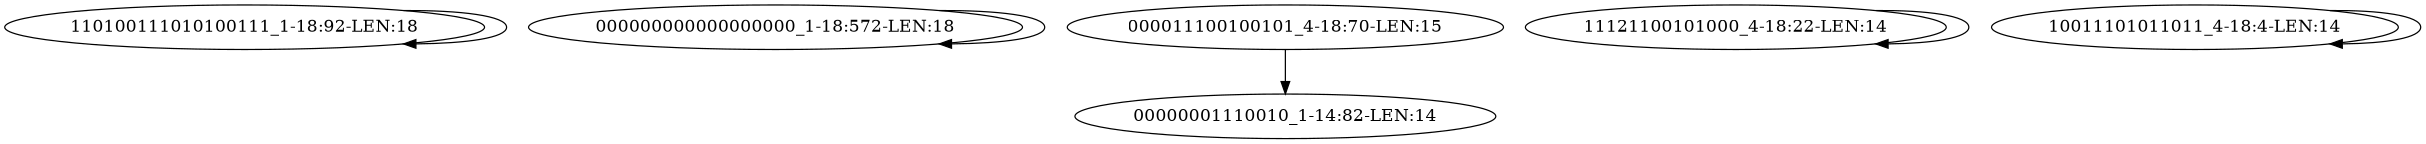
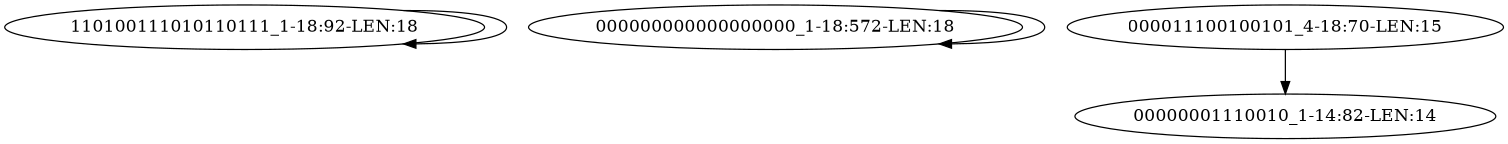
node "110100111010100111_1-18:92-LEN:18": label "110100111010100111_1-18:92-LEN:18" -> "110100111010110111_1-18:92-LEN:18"
node "11121100101000_4-18:22-LEN:14": removed
node "10011101011011_4-18:4-LEN:14": removed
